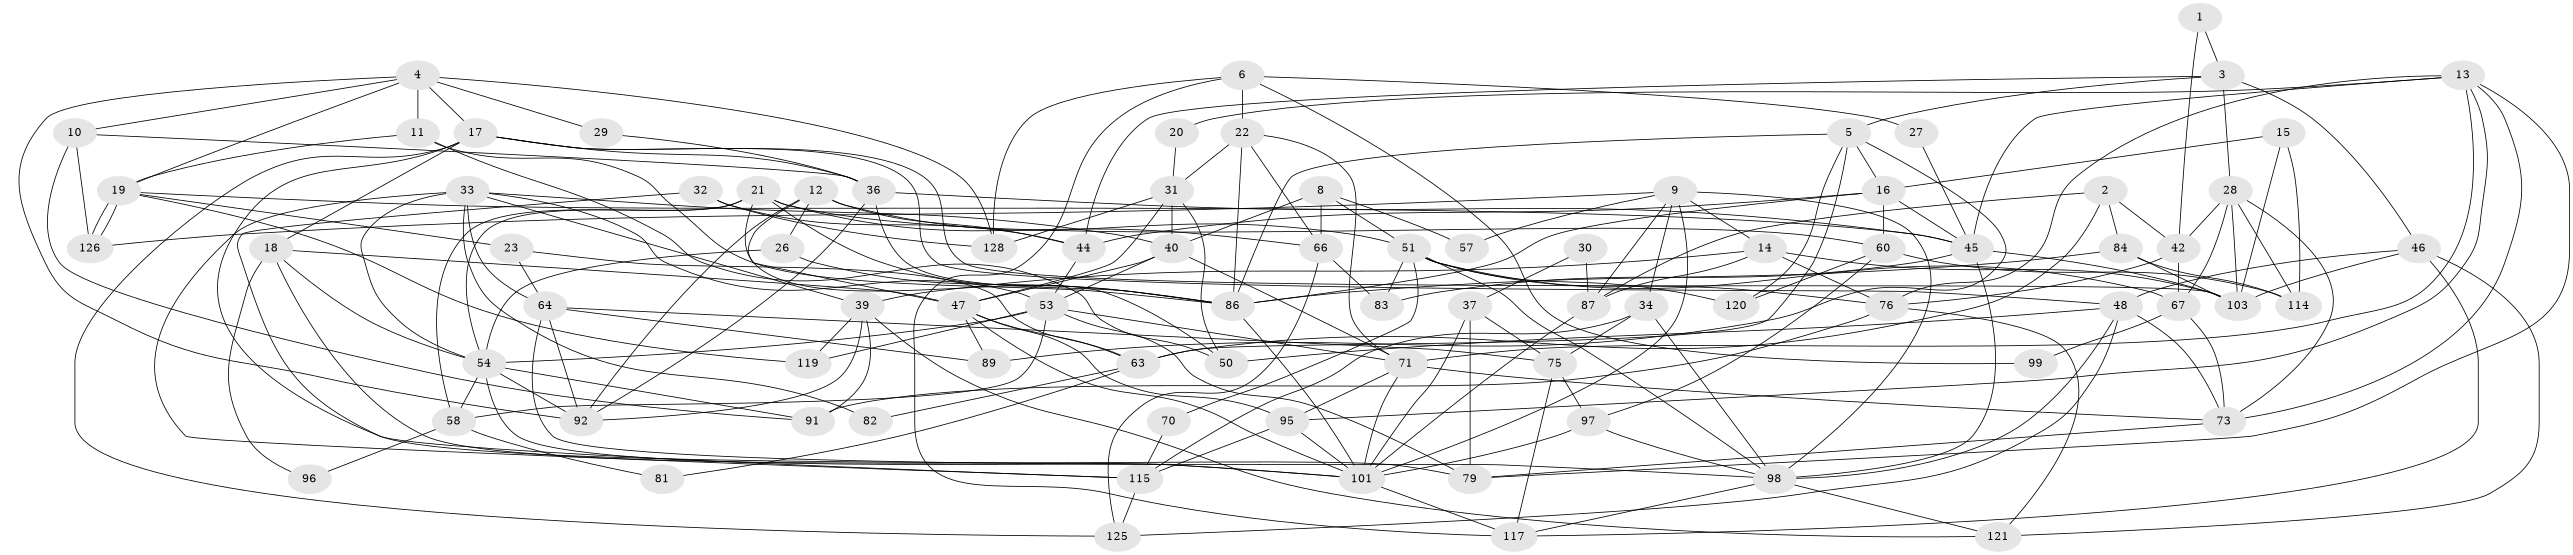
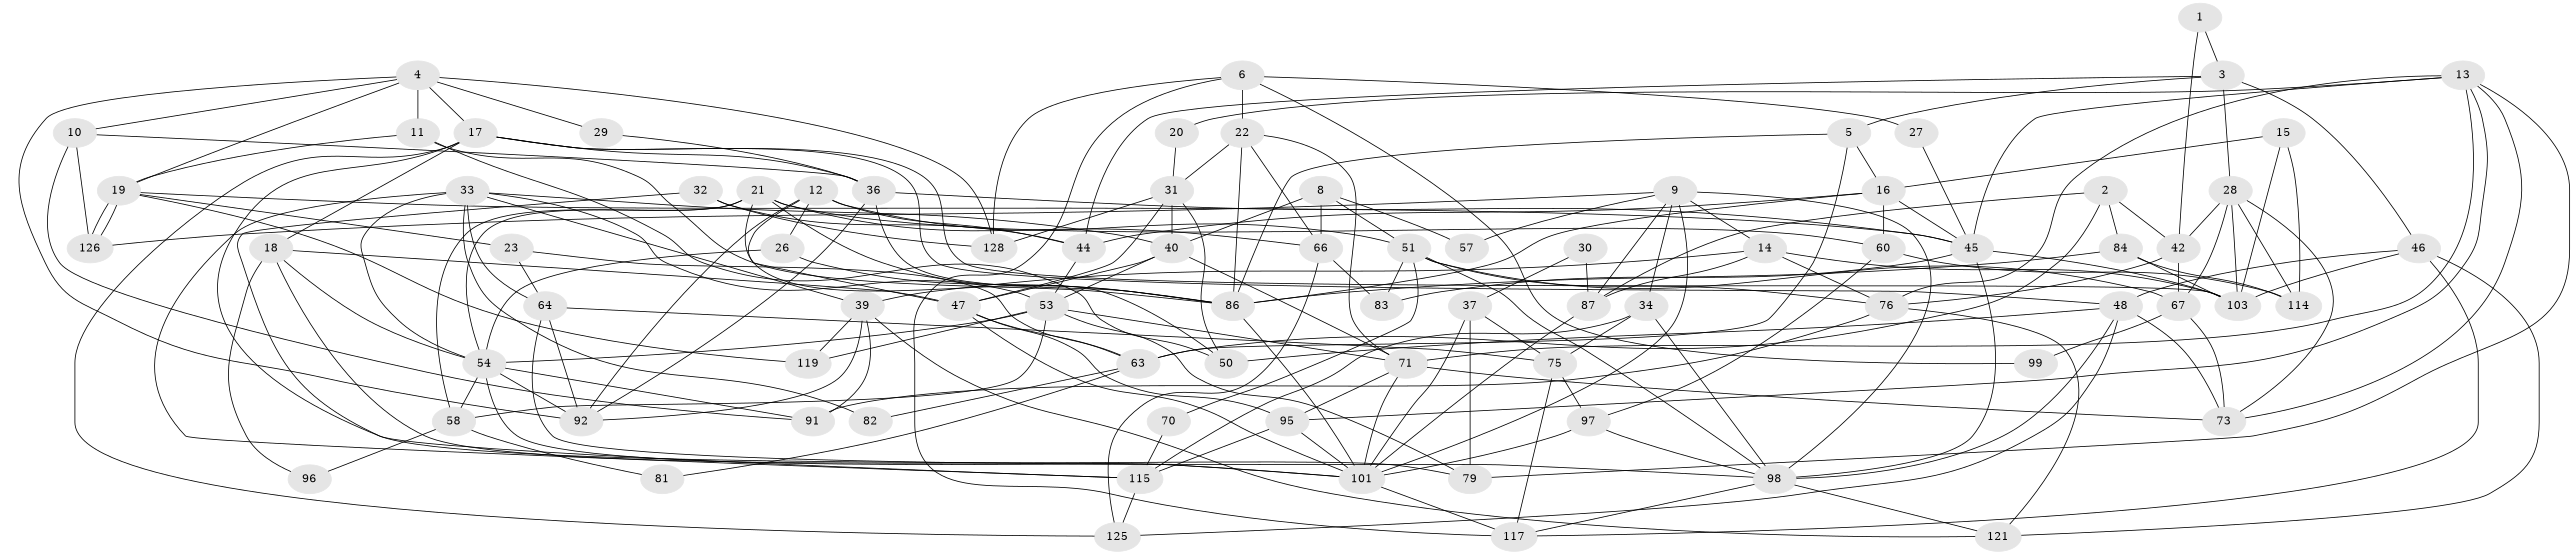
node "120": removed
node "89": removed
edge "73" -- "79": removed
